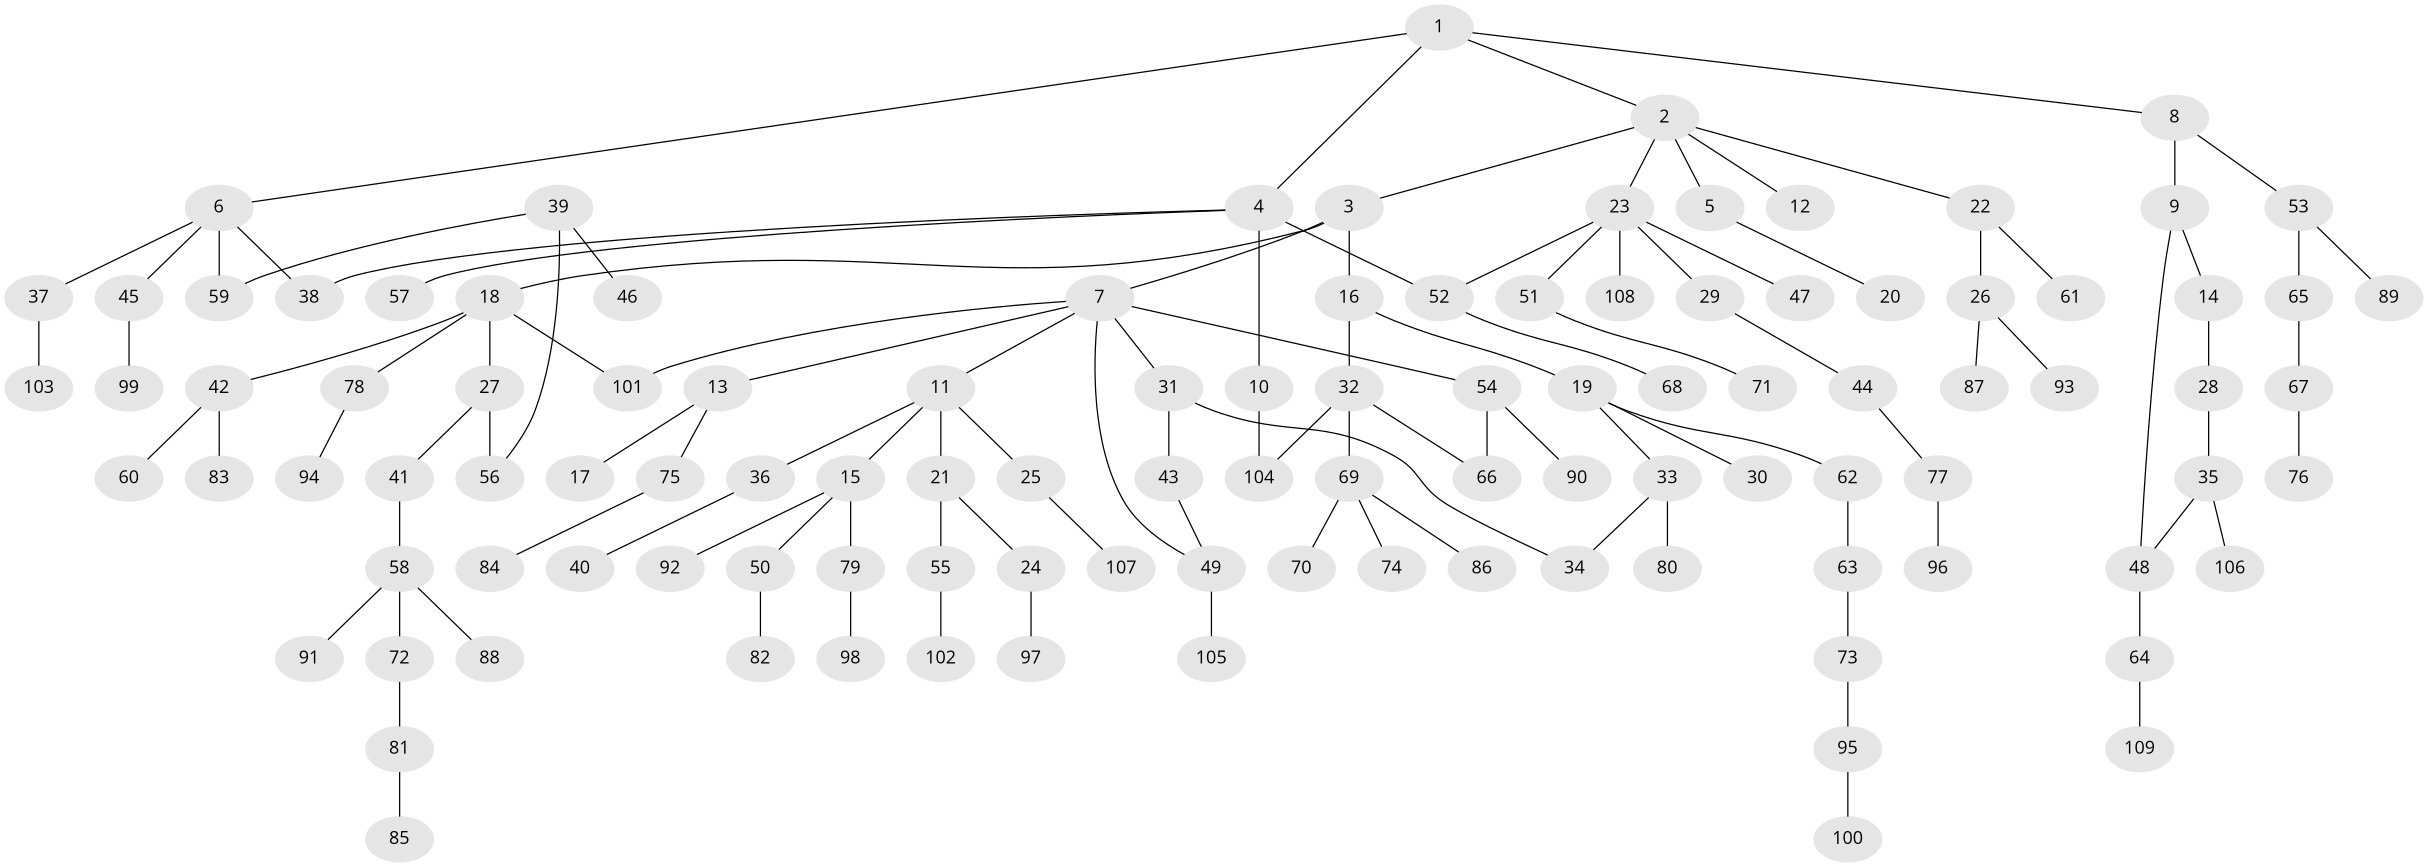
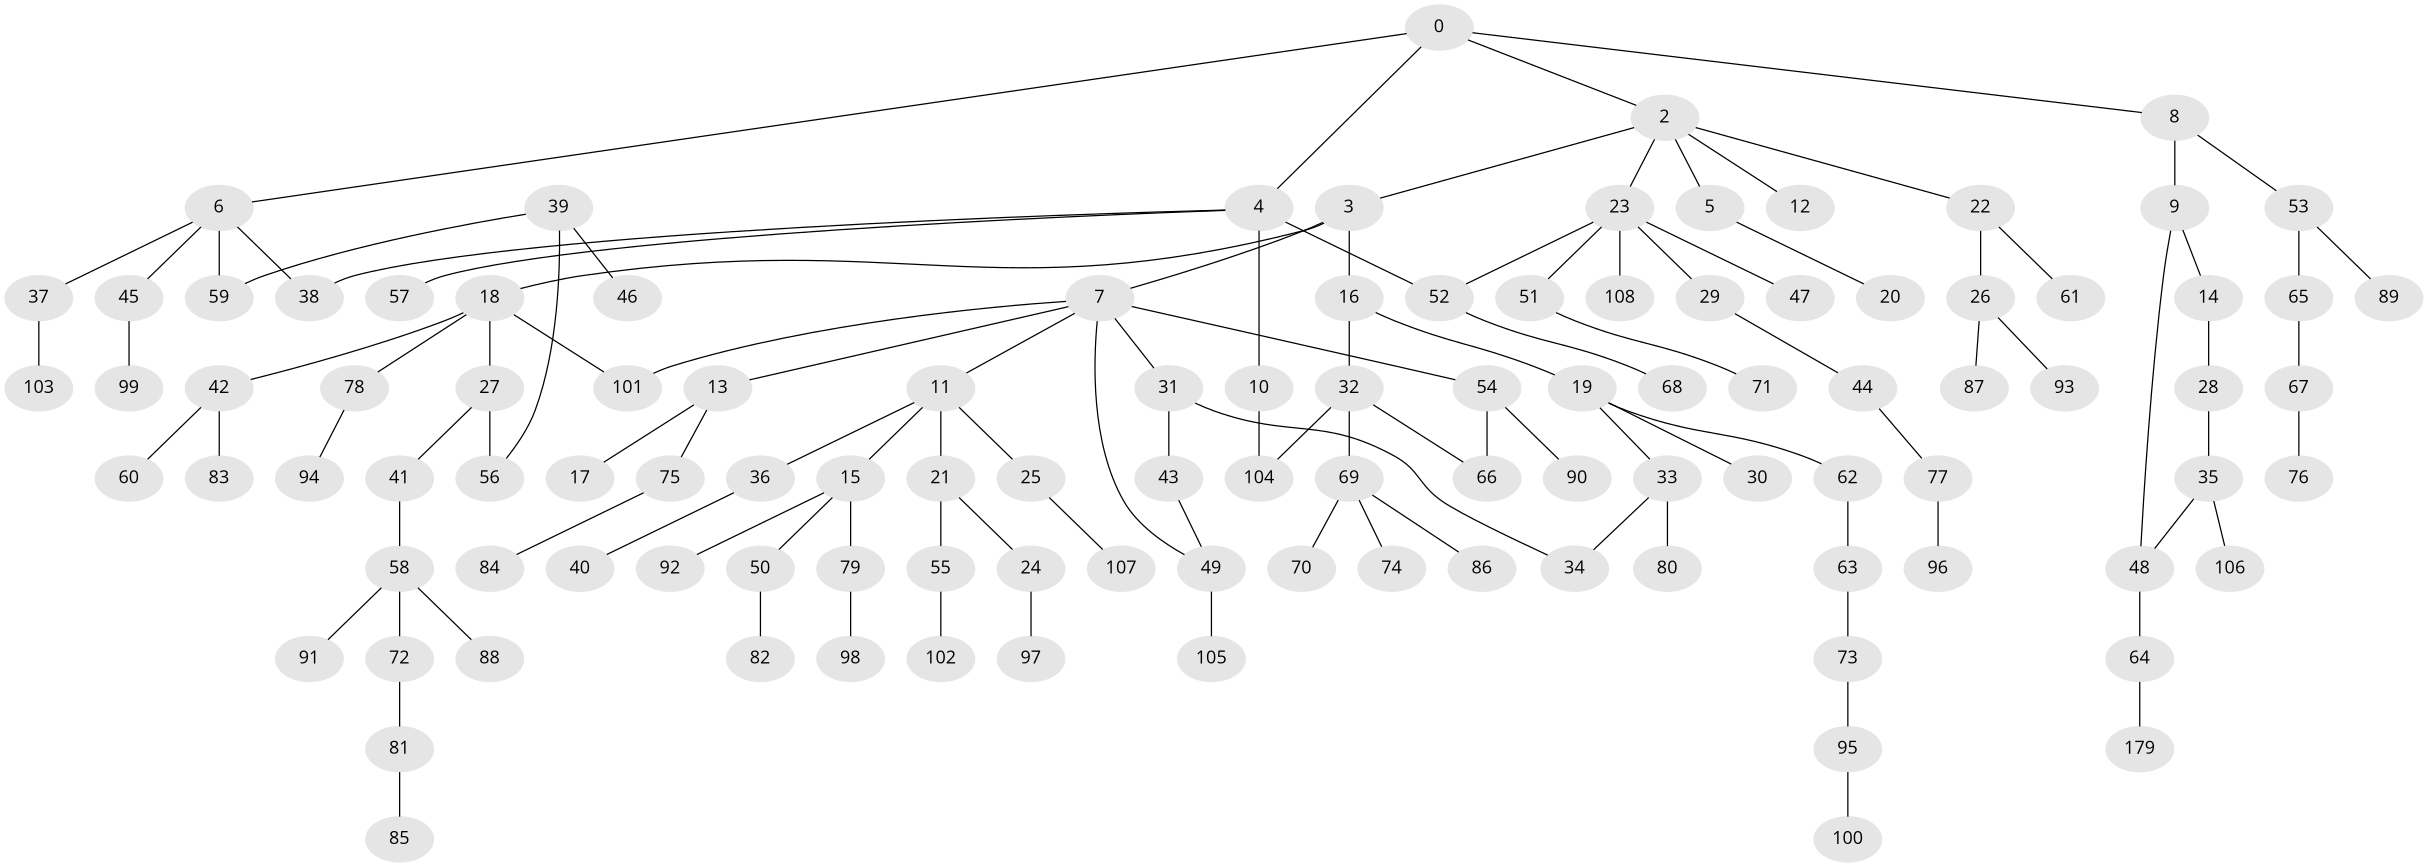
node "1": label "1" -> "0"
node "109": label "109" -> "179"
